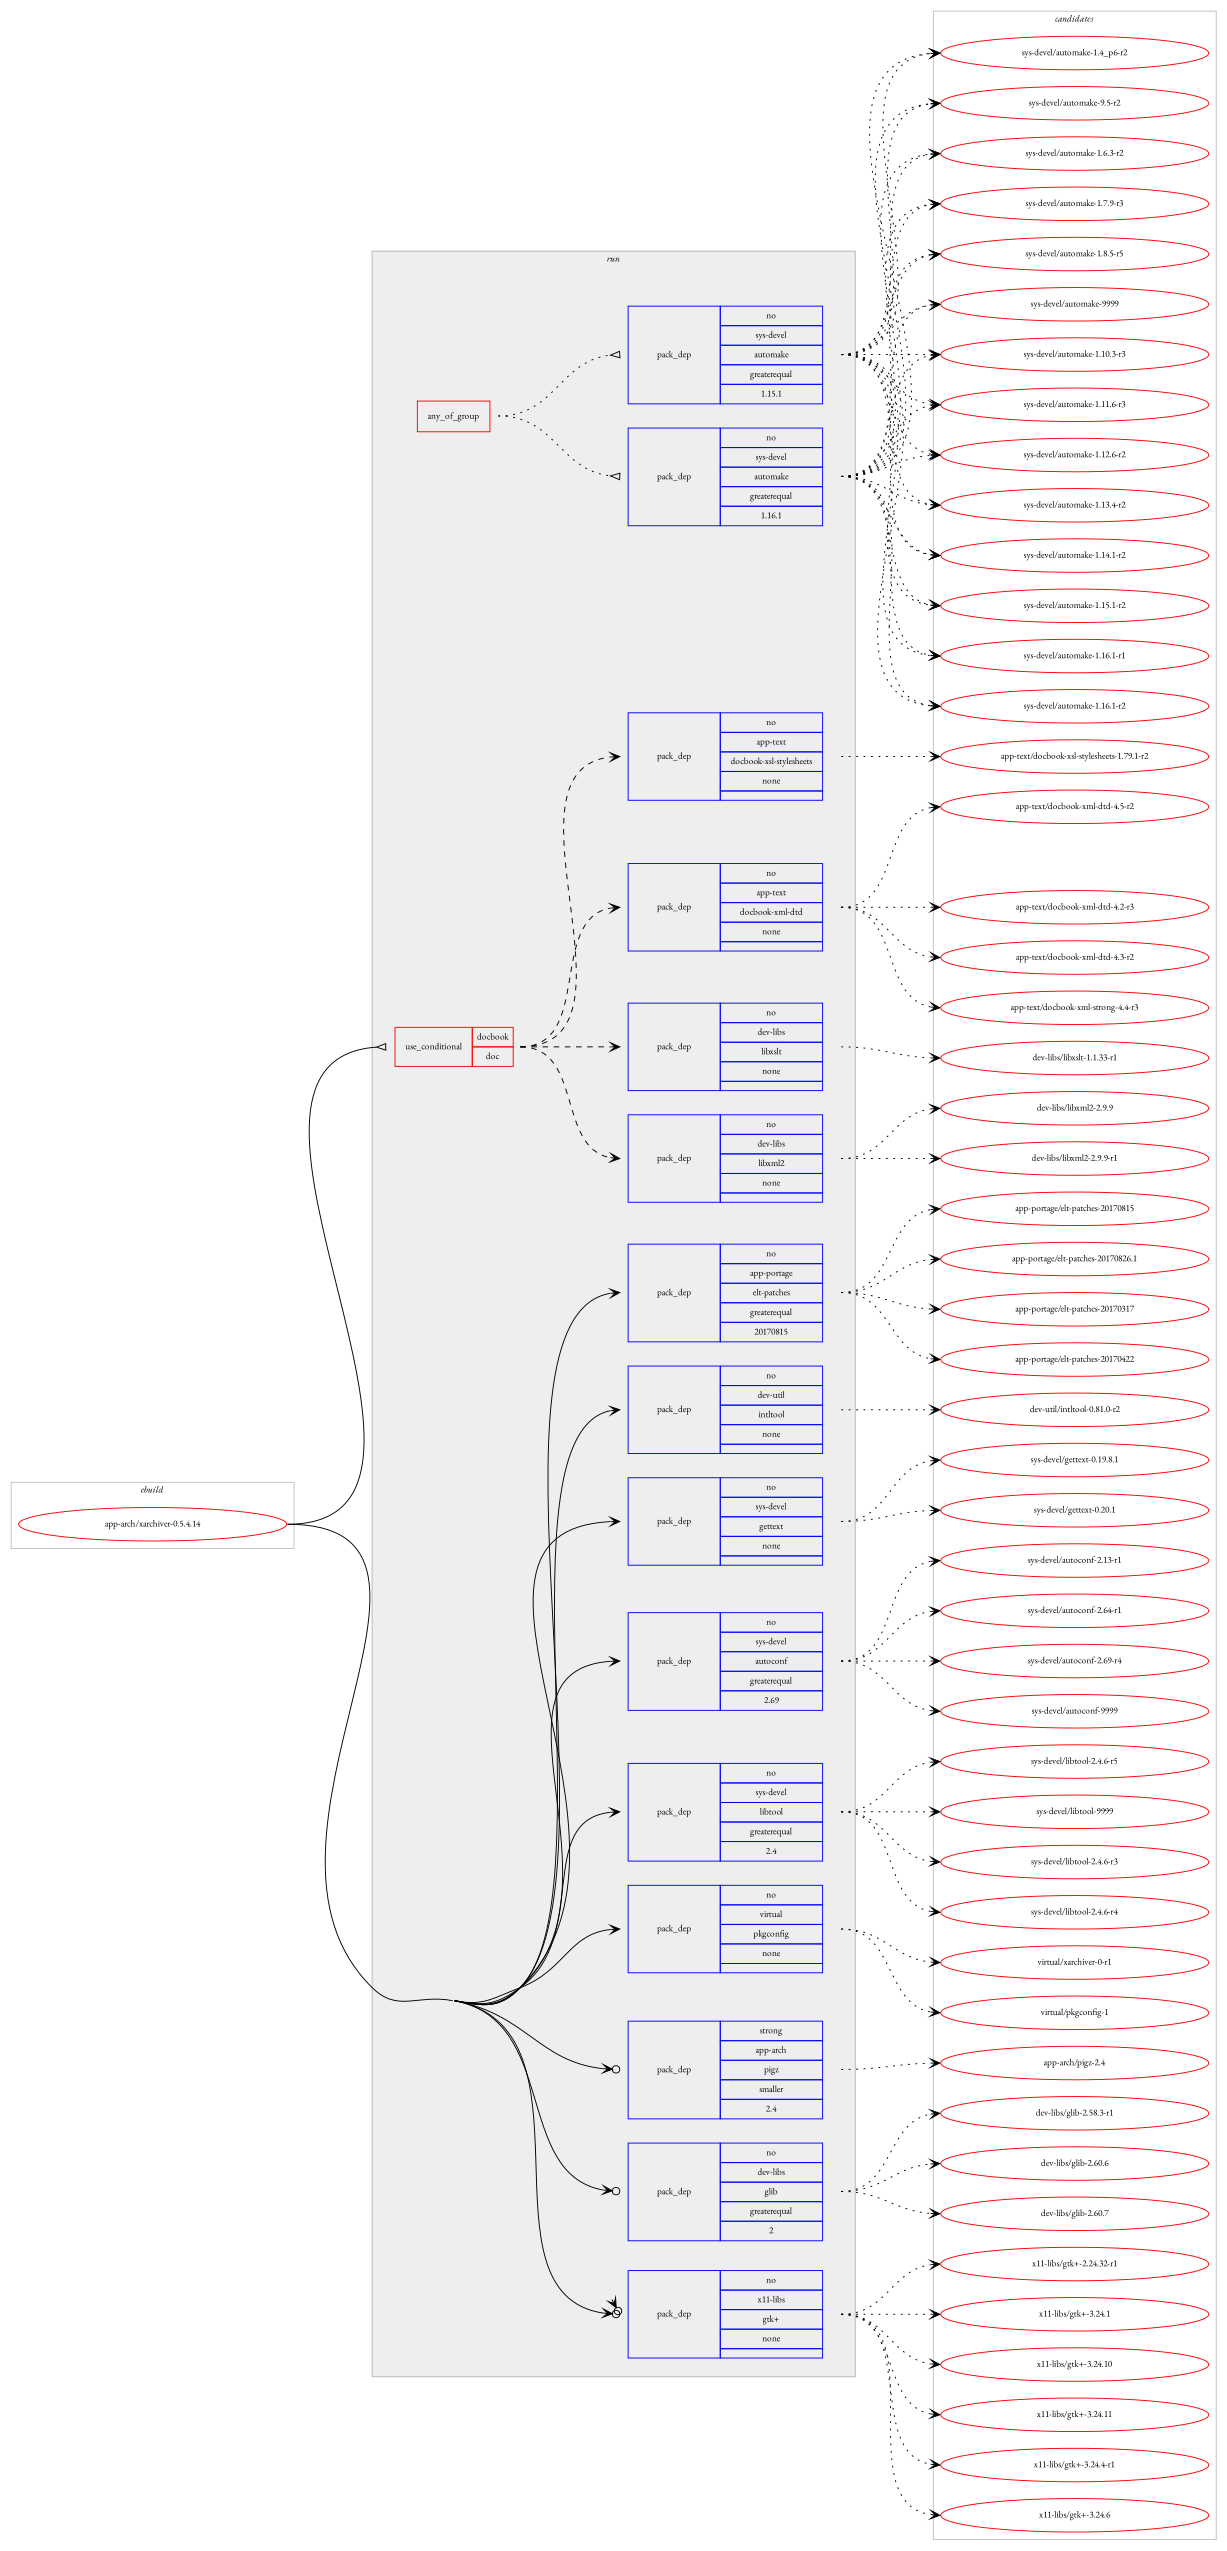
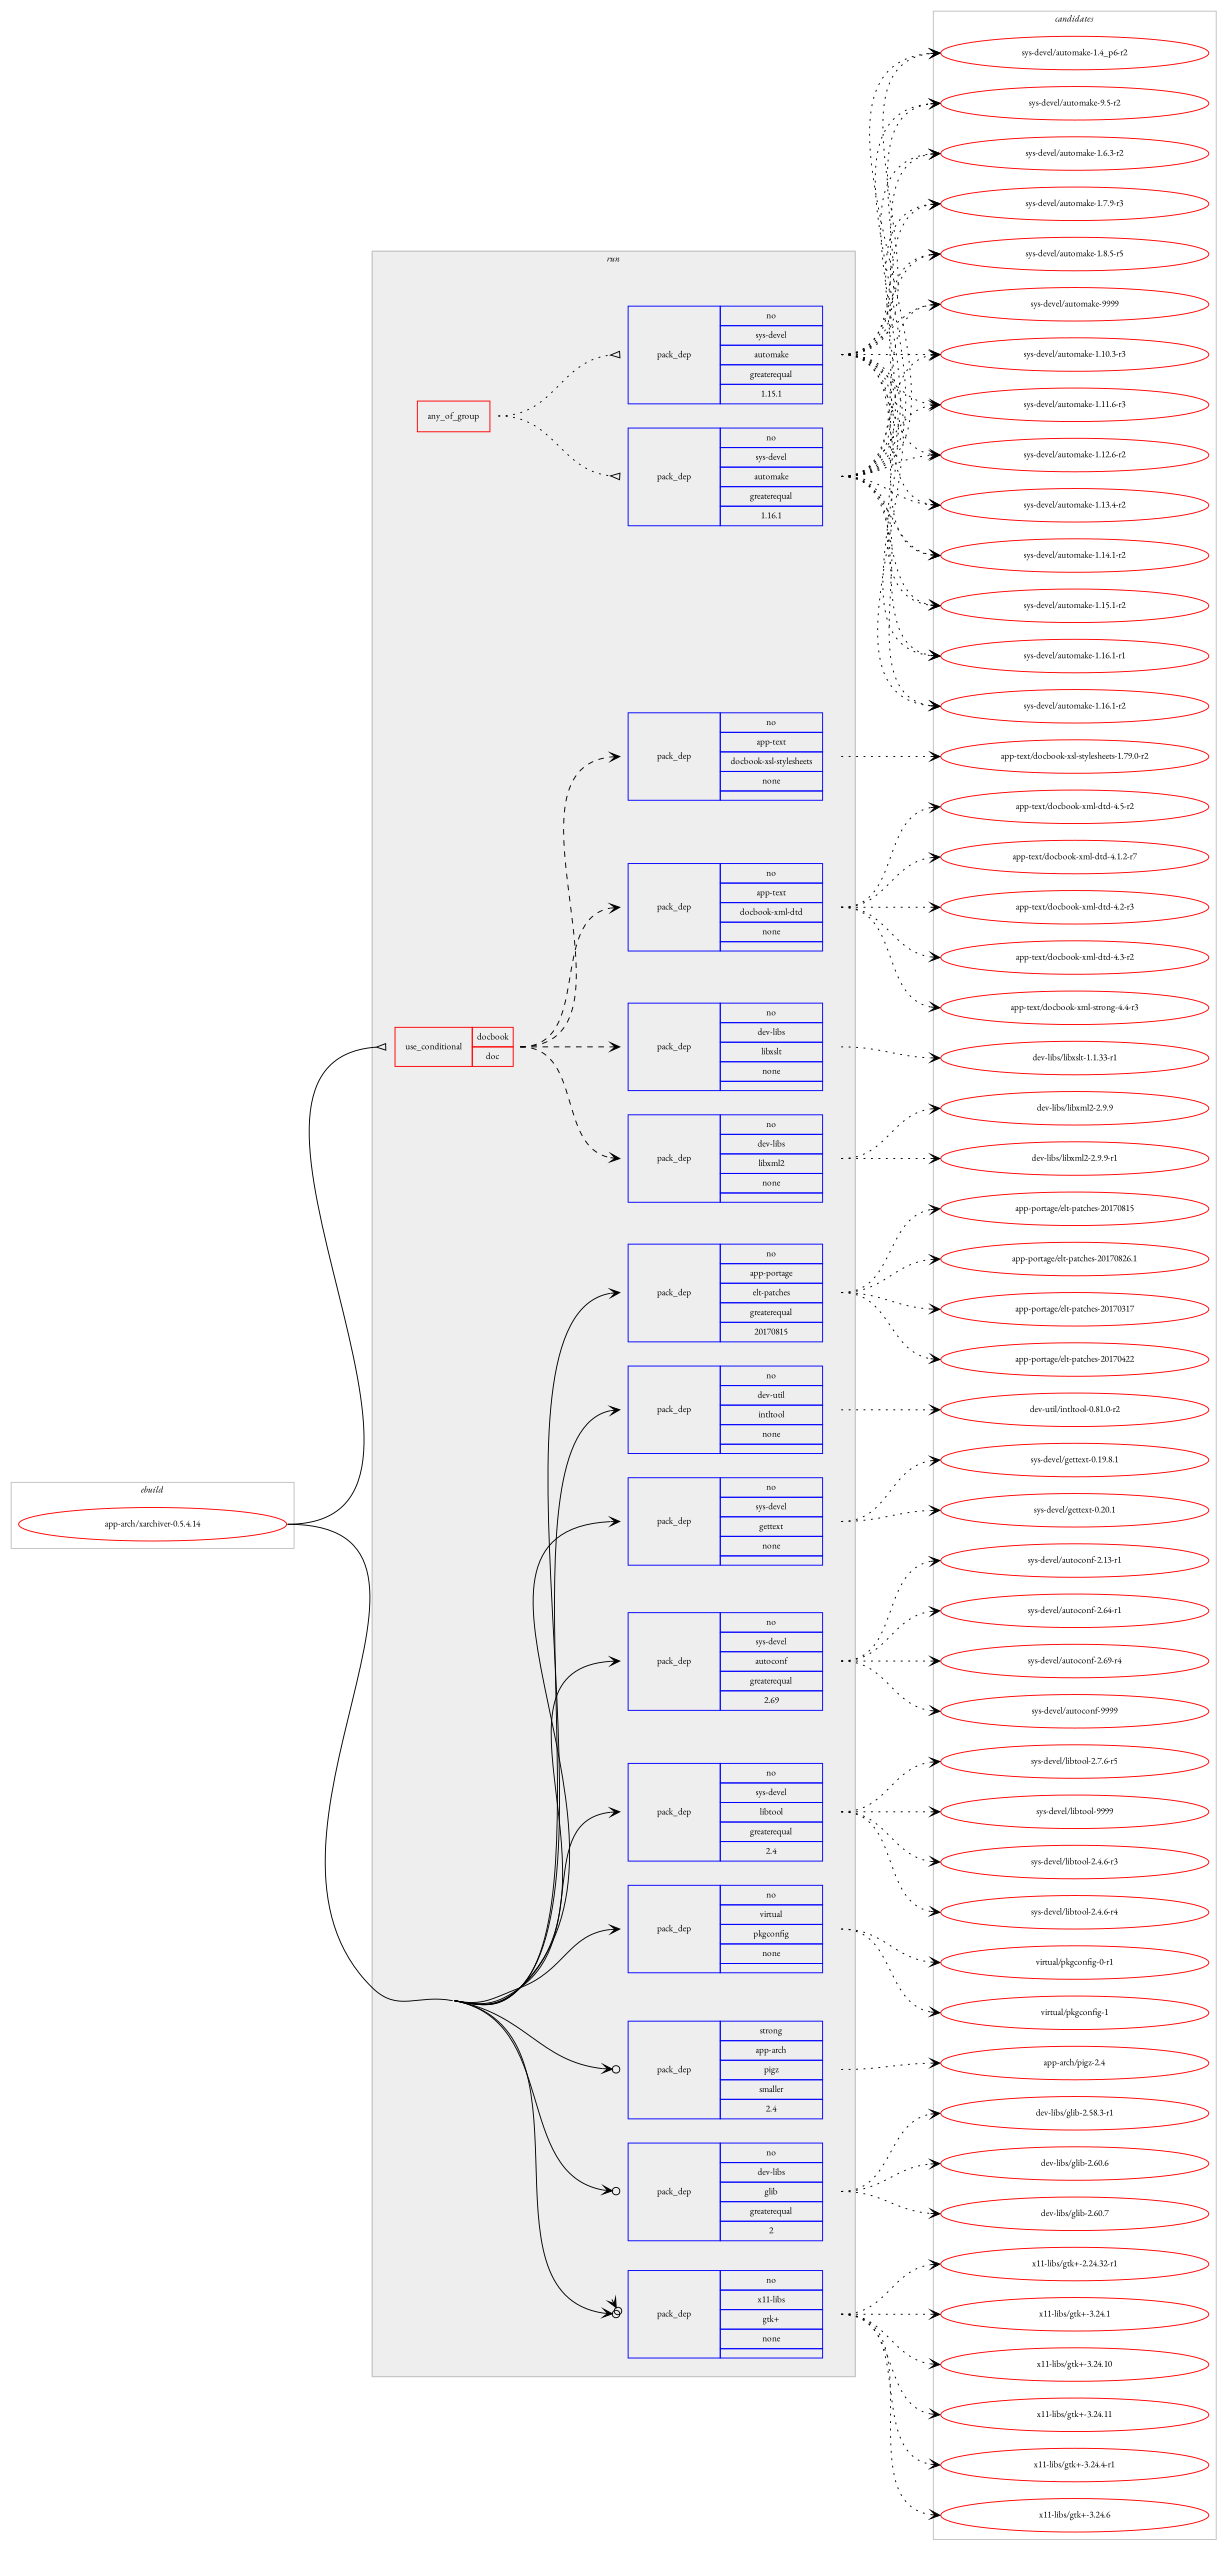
node "app-text/docbook-xsl-stylesheets-1.79.1-r2": label "app-text/docbook-xsl-stylesheets-1.79.1-r2" -> "app-text/docbook-xsl-stylesheets-1.79.0-r2"
node "app-text/docbook-xml-dtd-4.1.2-r7": added
node "sys-devel/libtool-2.4.6-r5": label "sys-devel/libtool-2.4.6-r5" -> "sys-devel/libtool-2.7.6-r5"
node "virtual/xarchiver-0-r1": label "virtual/xarchiver-0-r1" -> "virtual/pkgconfig-0-r1"
